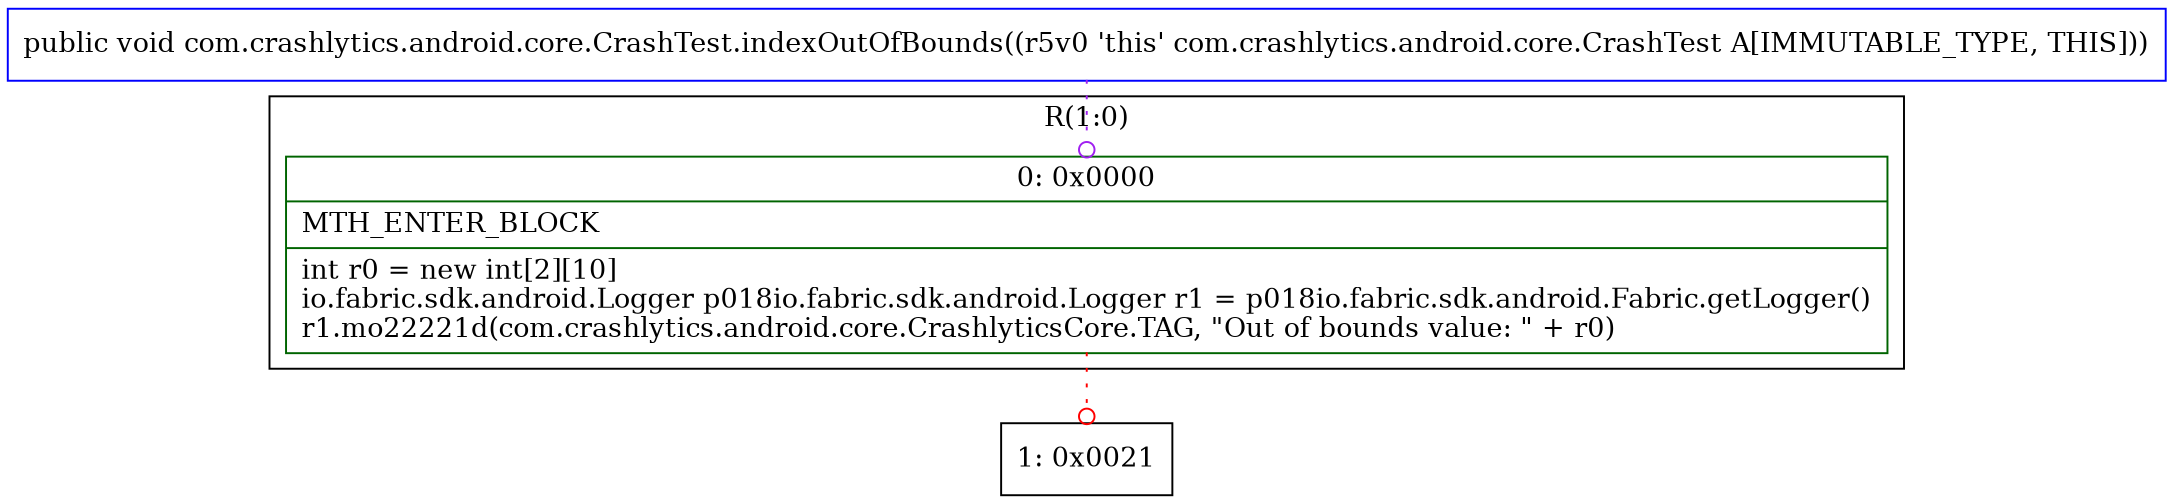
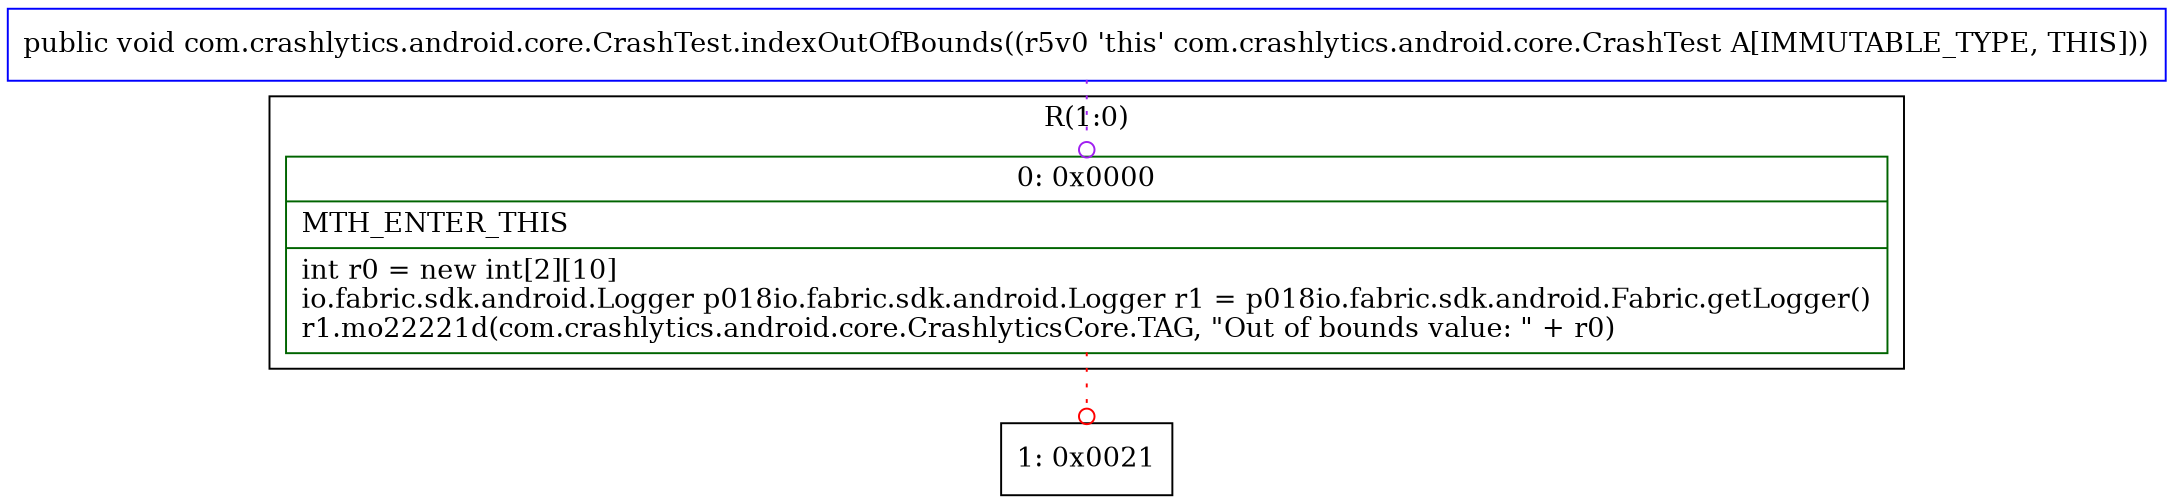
node "0: 0x0000": text "MTH_ENTER_BLOCK" -> "MTH_ENTER_THIS"
